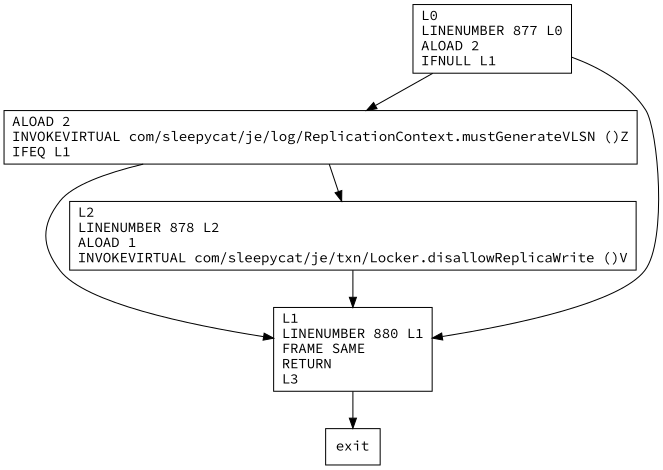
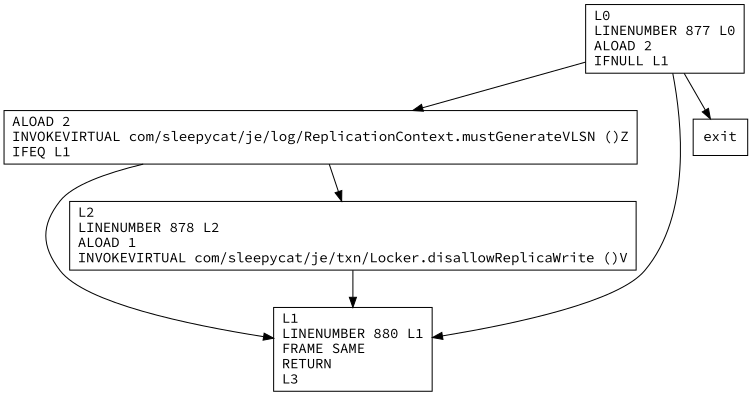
edge "L1 LINENUMBER 880 L1 FRAME SAME RETURN L3" -> "exit": now "L0 LINENUMBER 877 L0 ALOAD 2 IFNULL L1" -> "exit"
